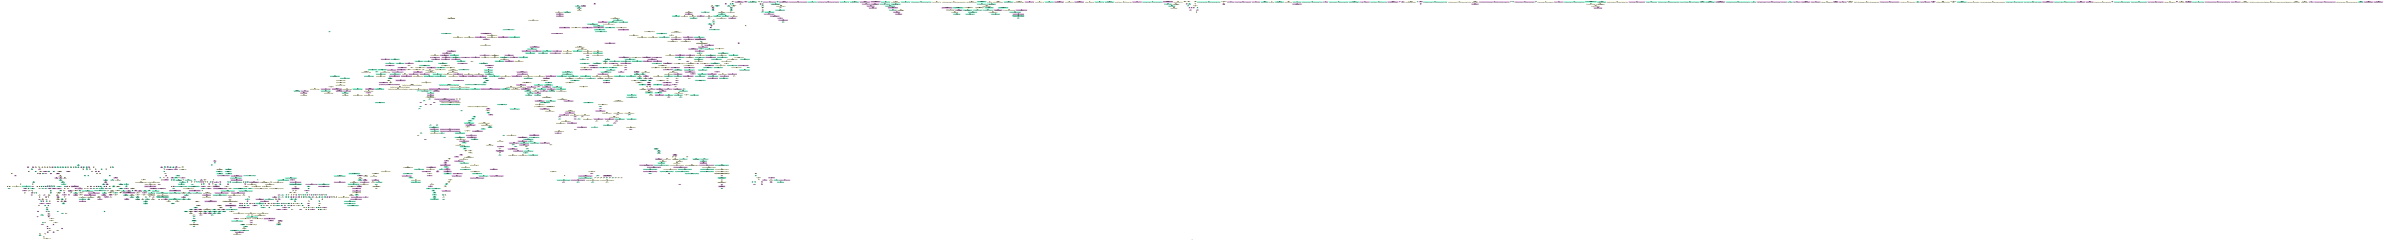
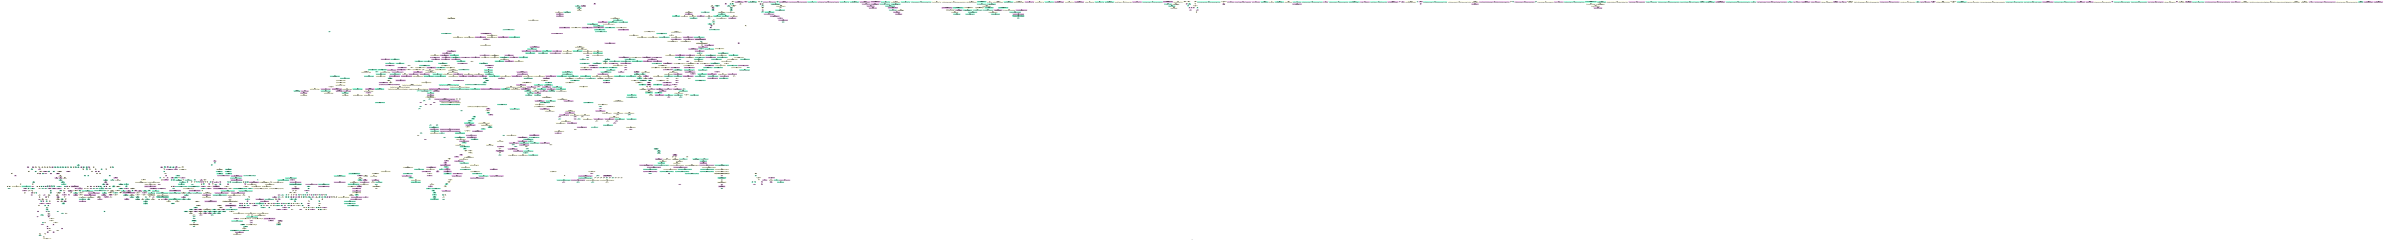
node "NodeID: 381": removed
